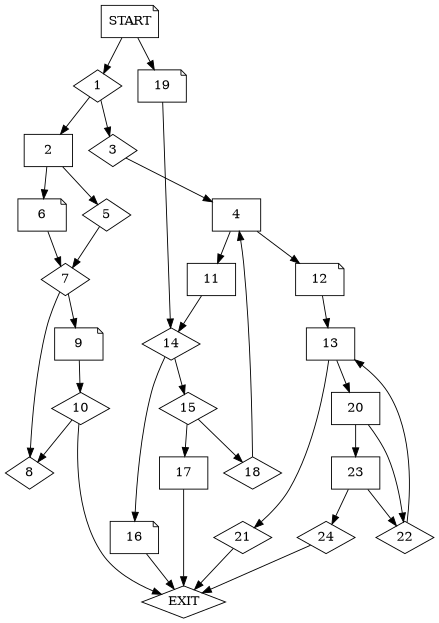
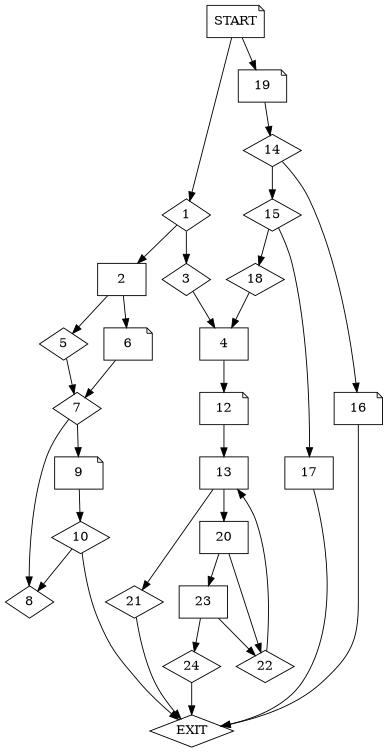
node "11": removed
